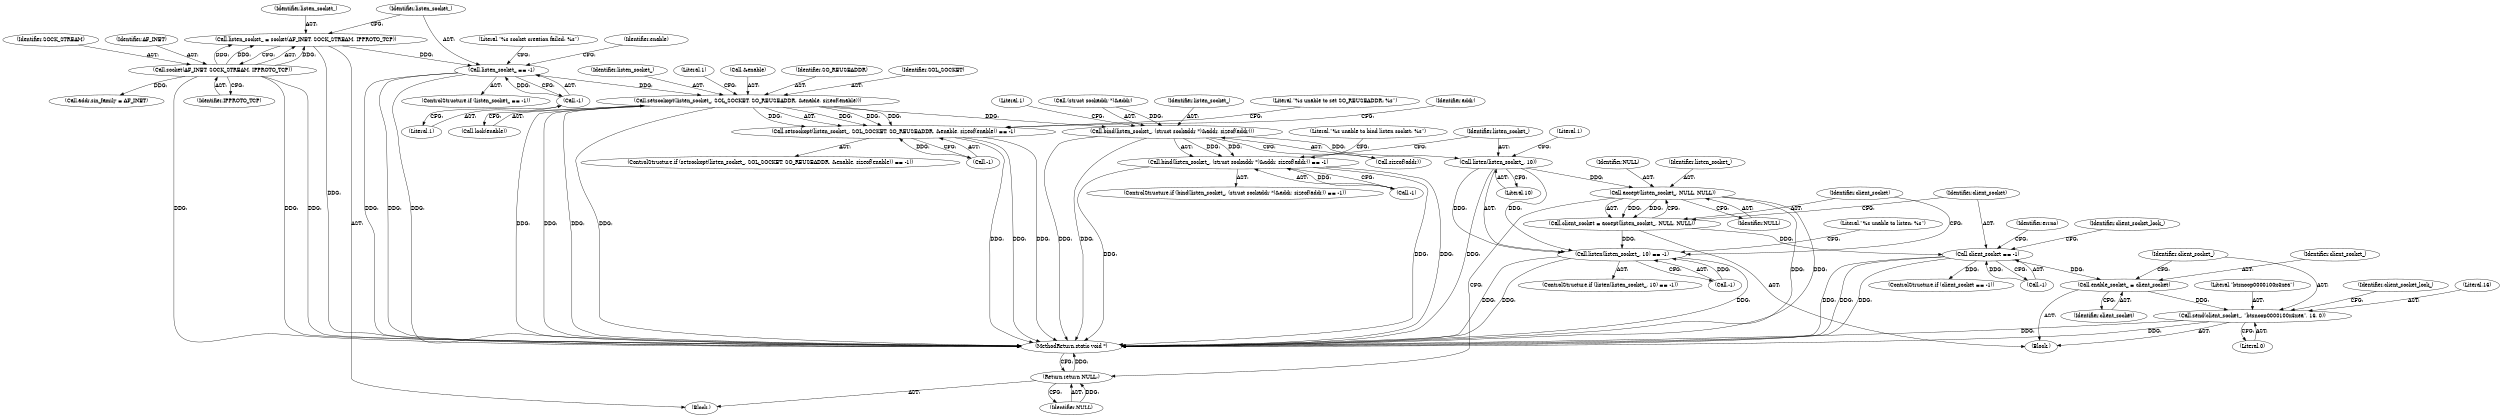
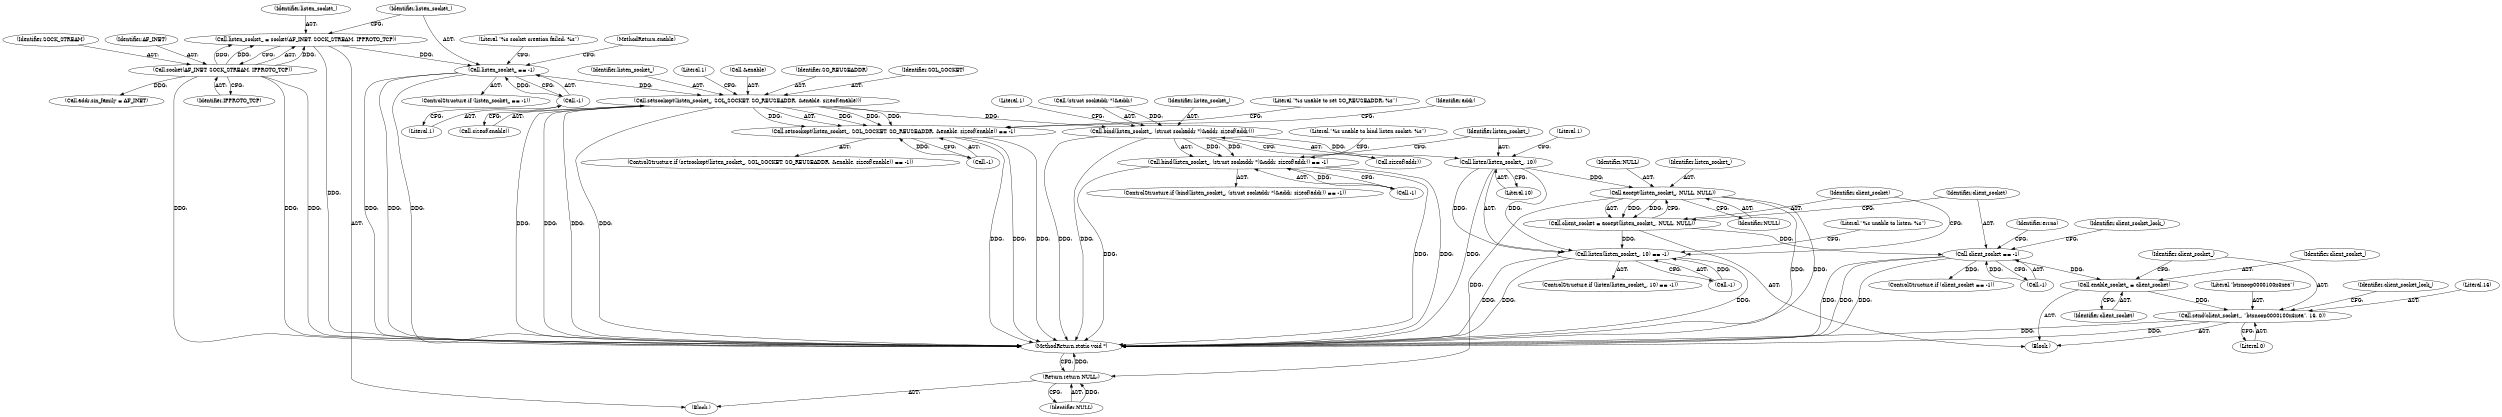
node "(Identifier,enable)": label "(Identifier,enable)" -> "(MethodReturn,enable)"
node "(Call,lock(enable))": label "(Call,lock(enable))" -> "(Call,sizeof(enable))"
edge "(Call,accept(listen_socket_, NULL, NULL))" -> "(Return,return NULL;)": label "CFG: " -> "DDG: "
